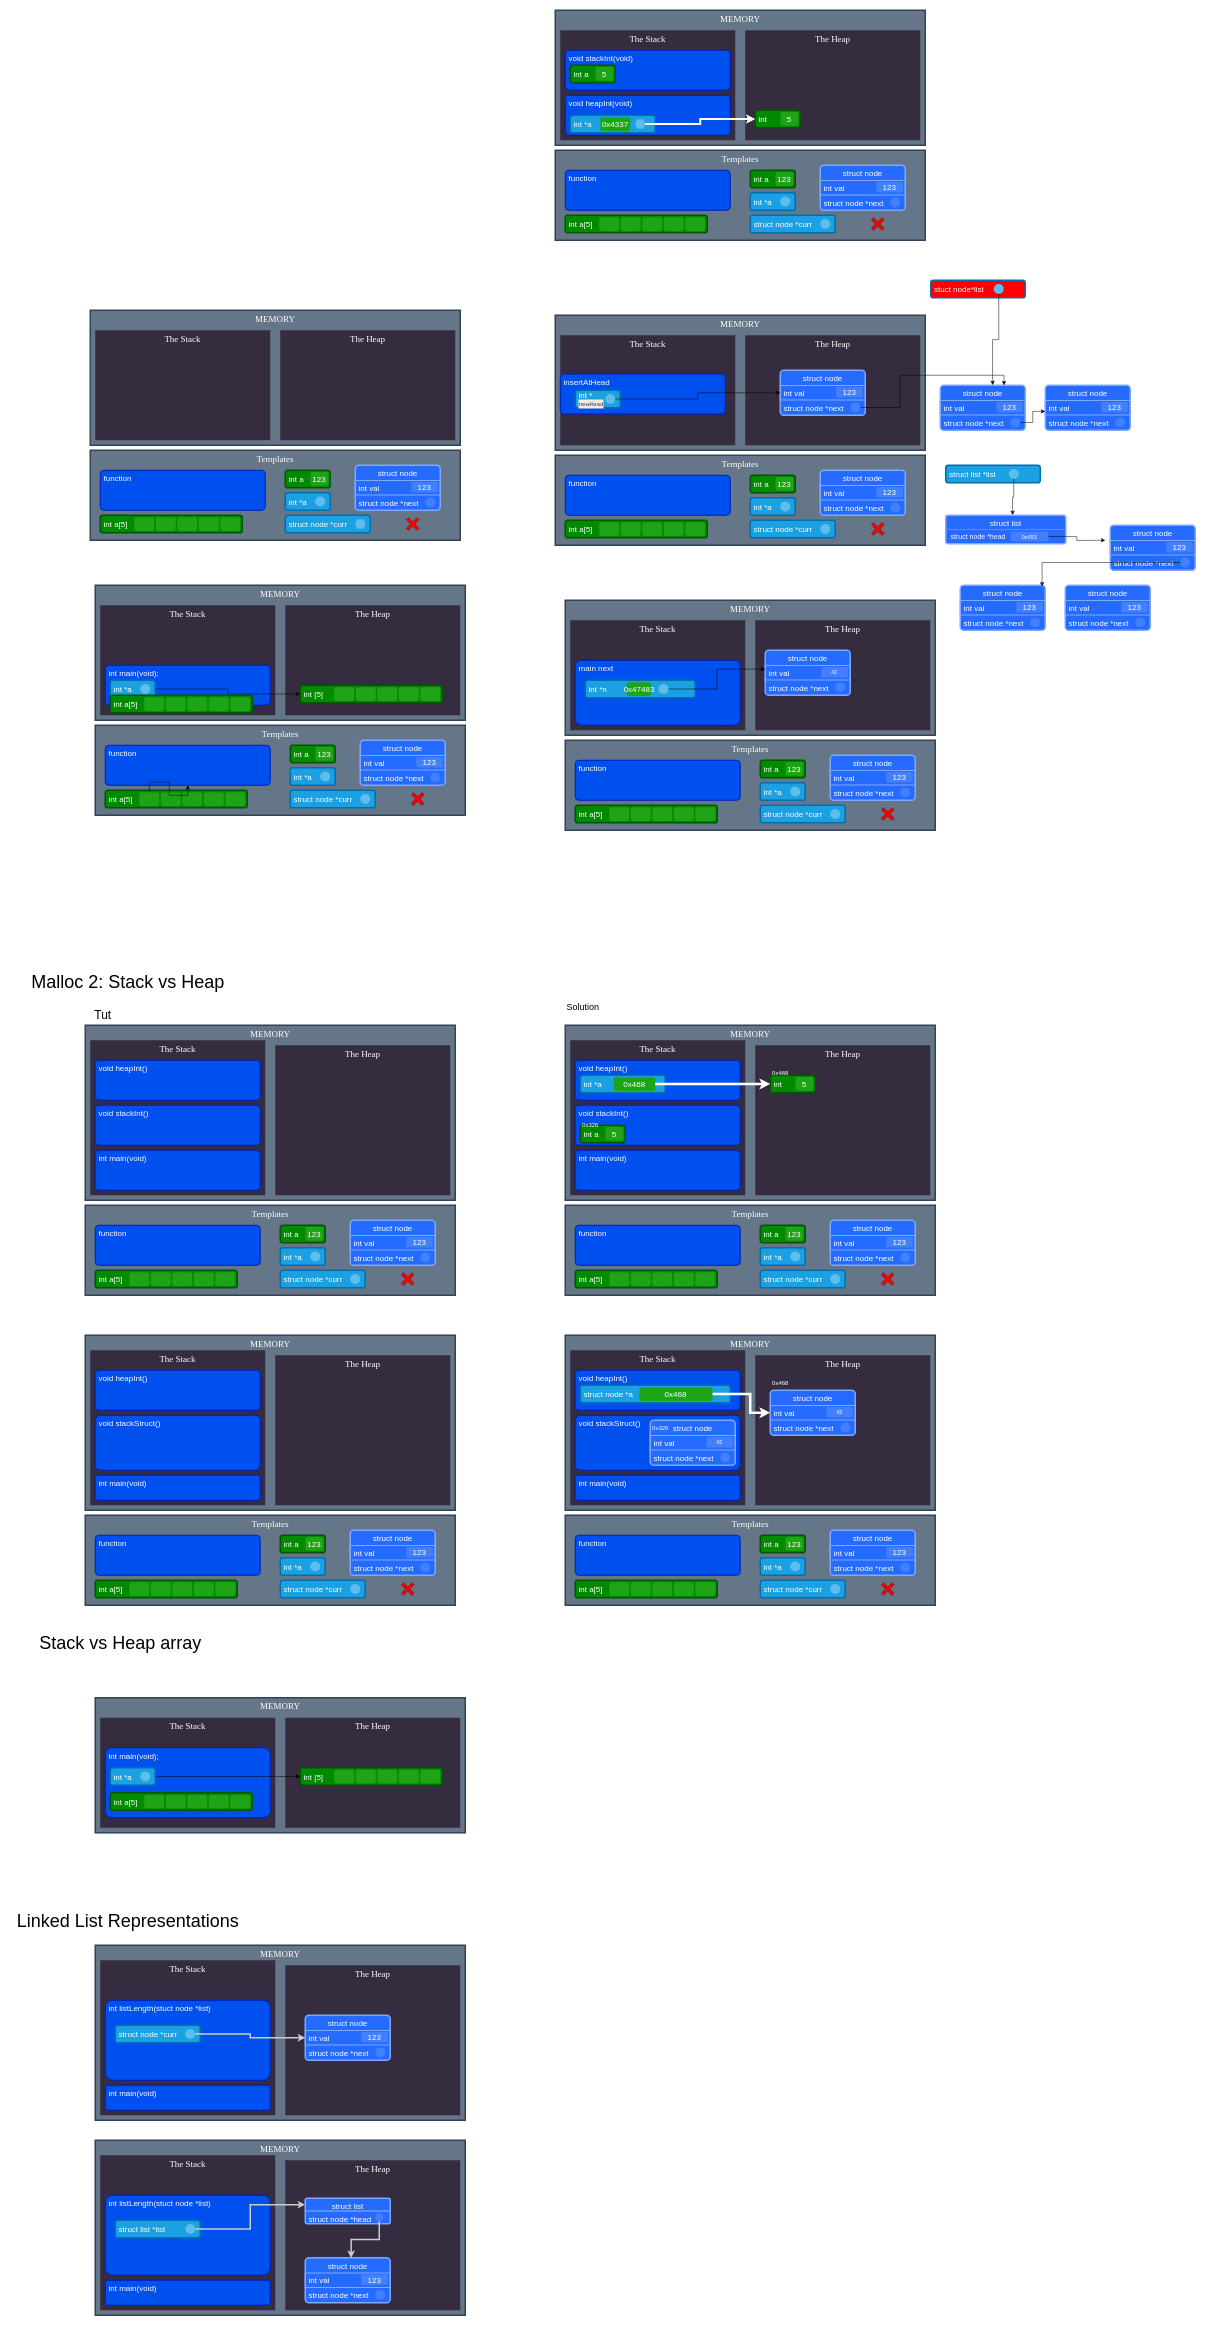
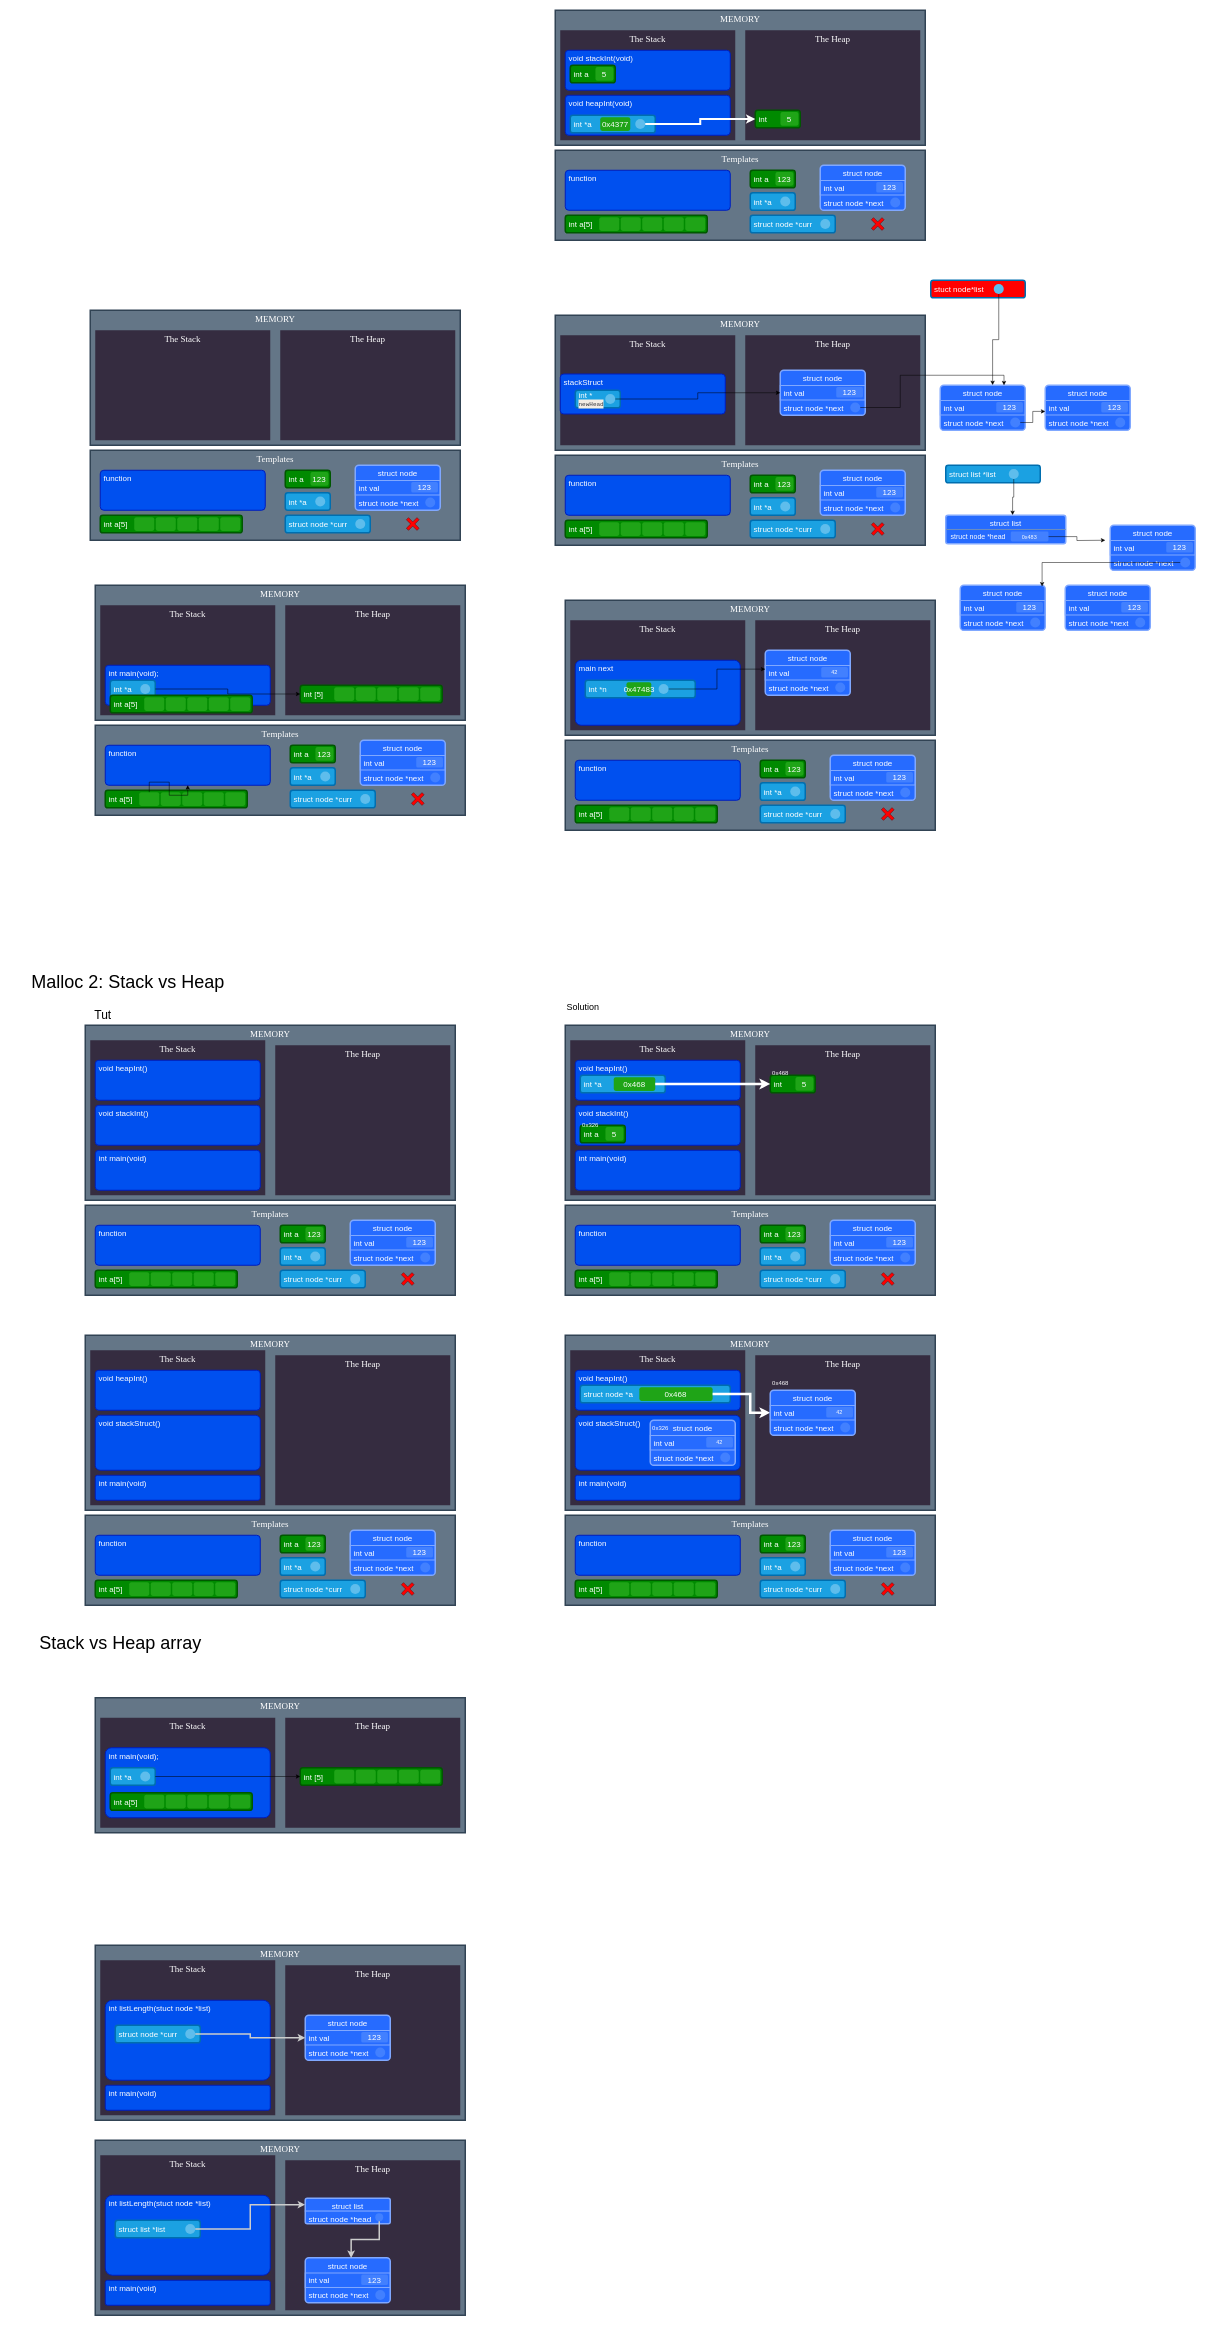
node "0x4337": label "0x4337" -> "0x4377"
node "insertAtHead": label "insertAtHead" -> "stackStruct"
node "Linked List Representations": removed
